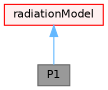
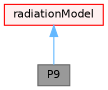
node "P1": label "P1" -> "P9"
